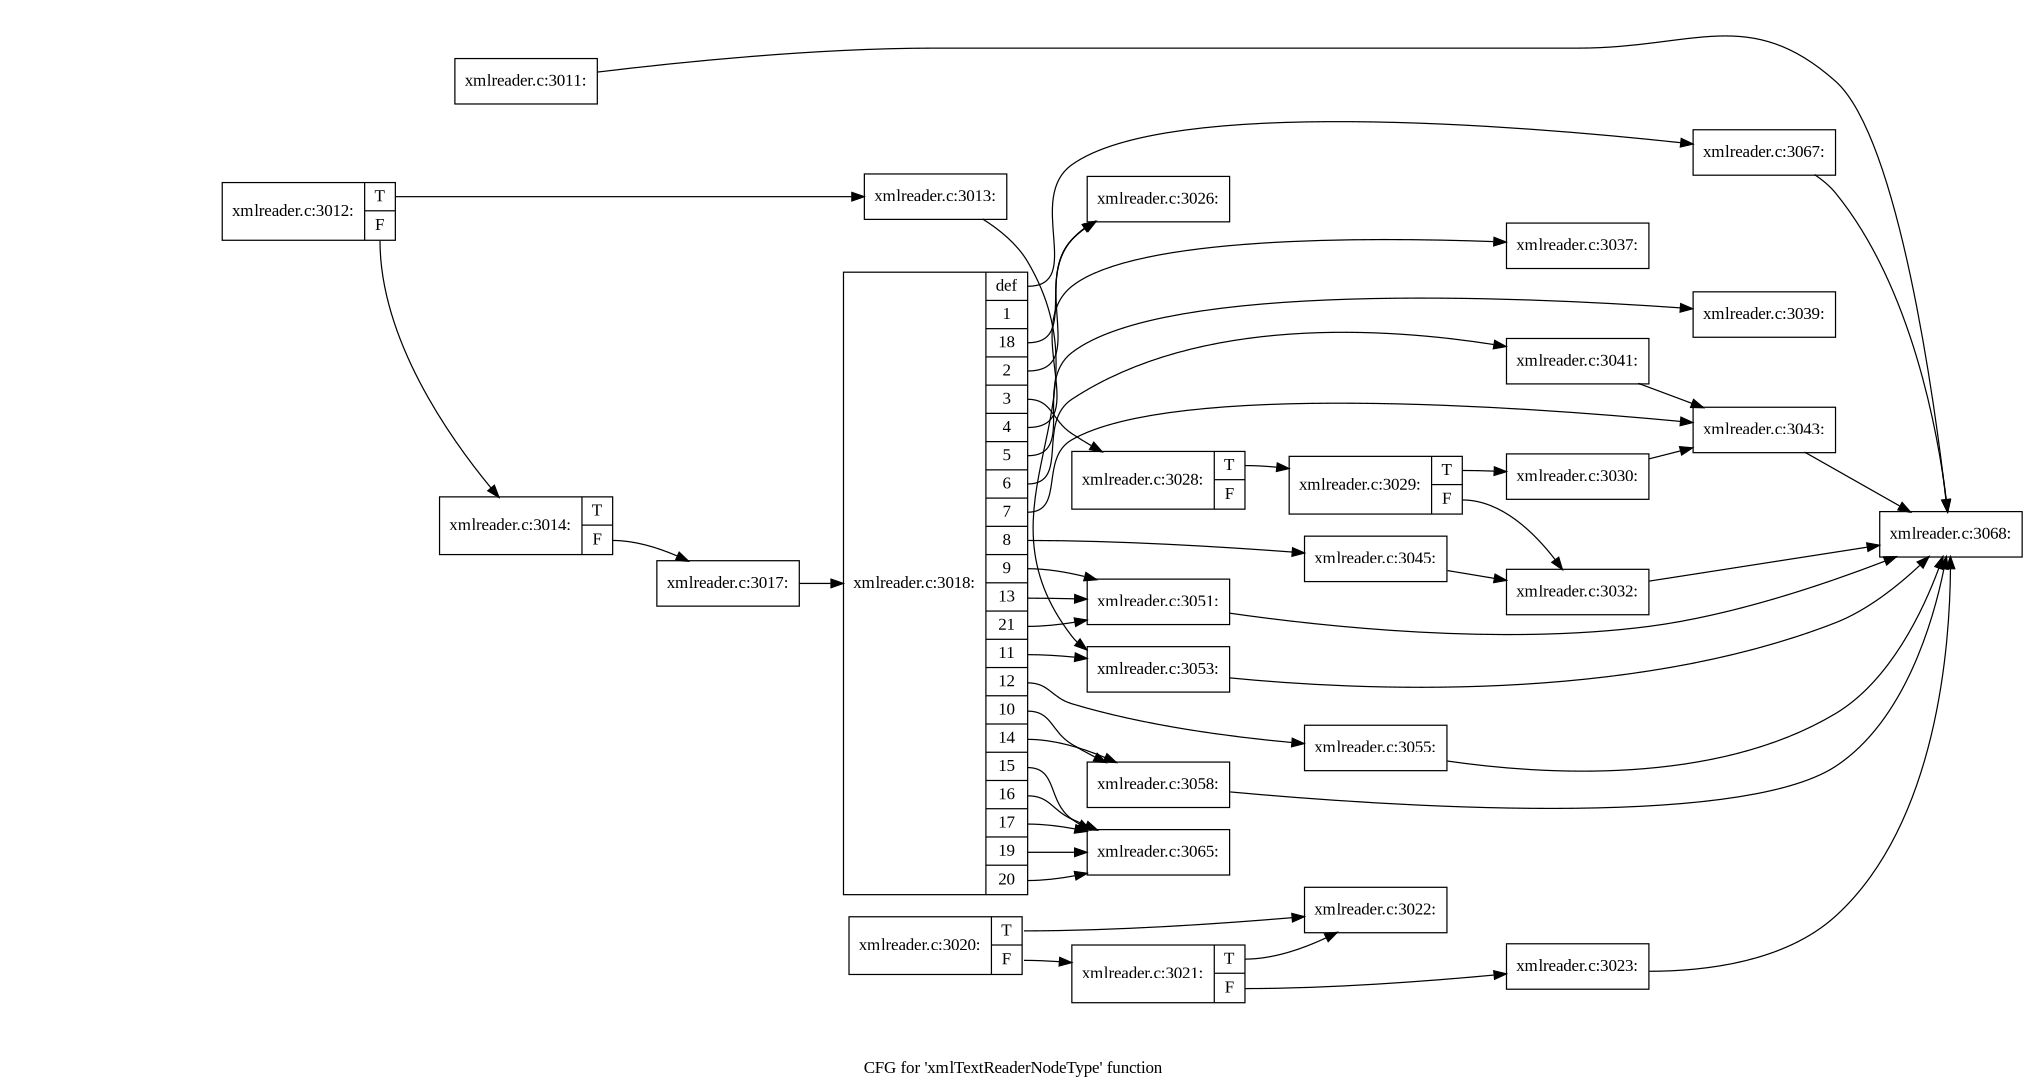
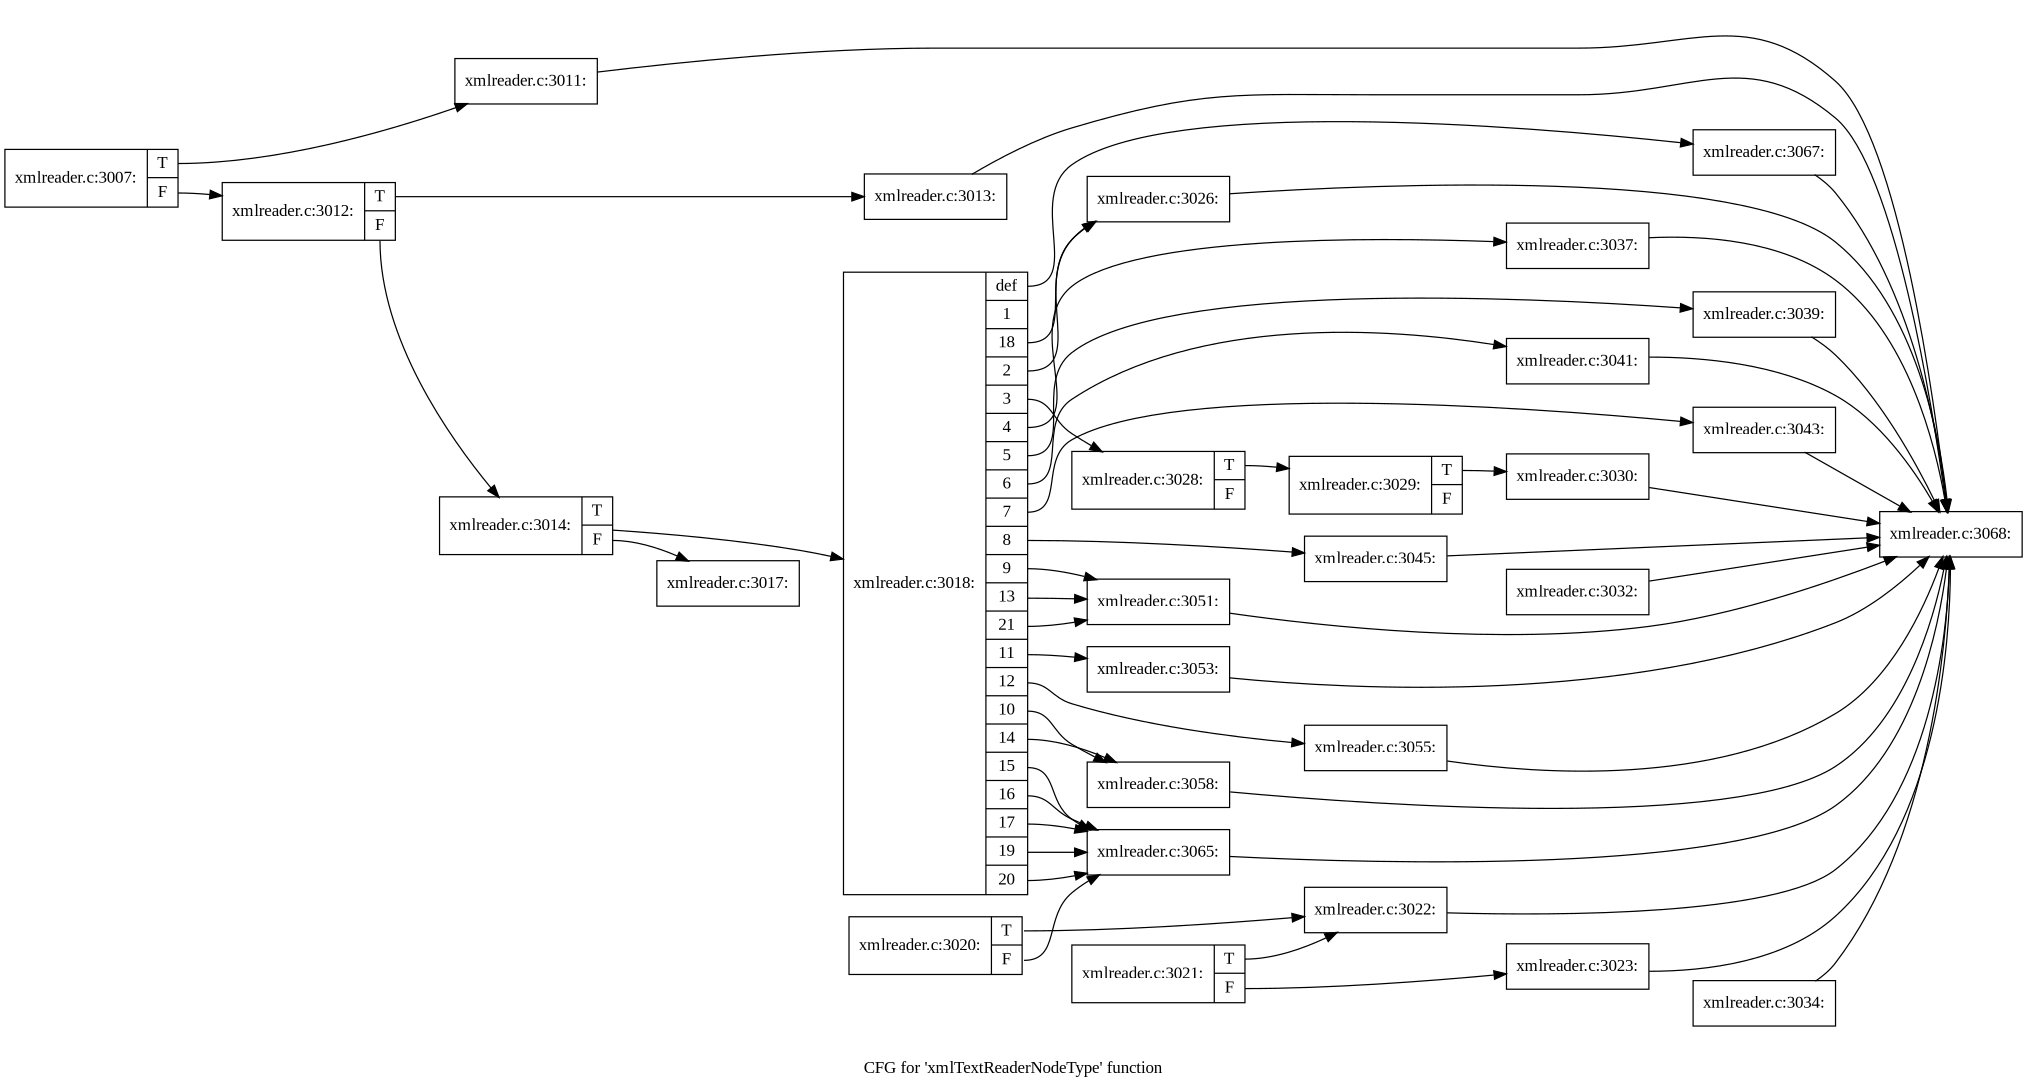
node "xmlreader.c:3007:": added
edge "xmlreader.c:3026:" -> "xmlreader.c:3068:": added
edge "xmlreader.c:3037:" -> "xmlreader.c:3068:": added
edge "xmlreader.c:3041:" -> "xmlreader.c:3043:": now "xmlreader.c:3041:" -> "xmlreader.c:3068:"
edge "xmlreader.c:3039:" -> "xmlreader.c:3068:": added
edge "xmlreader.c:3030:" -> "xmlreader.c:3043:": now "xmlreader.c:3030:" -> "xmlreader.c:3068:"
edge "xmlreader.c:3013:" -> "xmlreader.c:3053:": now "xmlreader.c:3013:" -> "xmlreader.c:3068:"
edge "xmlreader.c:3029:" -> "xmlreader.c:3032:": removed
edge "xmlreader.c:3045:" -> "xmlreader.c:3032:": now "xmlreader.c:3045:" -> "xmlreader.c:3068:"
edge "xmlreader.c:3017:" -> "xmlreader.c:3018:": now "xmlreader.c:3014:" -> "xmlreader.c:3018:"
edge "xmlreader.c:3065:" -> "xmlreader.c:3068:": added
edge "xmlreader.c:3022:" -> "xmlreader.c:3068:": added
edge "xmlreader.c:3020:" -> "xmlreader.c:3021:": now "xmlreader.c:3020:" -> "xmlreader.c:3065:"
node "xmlreader.c:3034:": added
